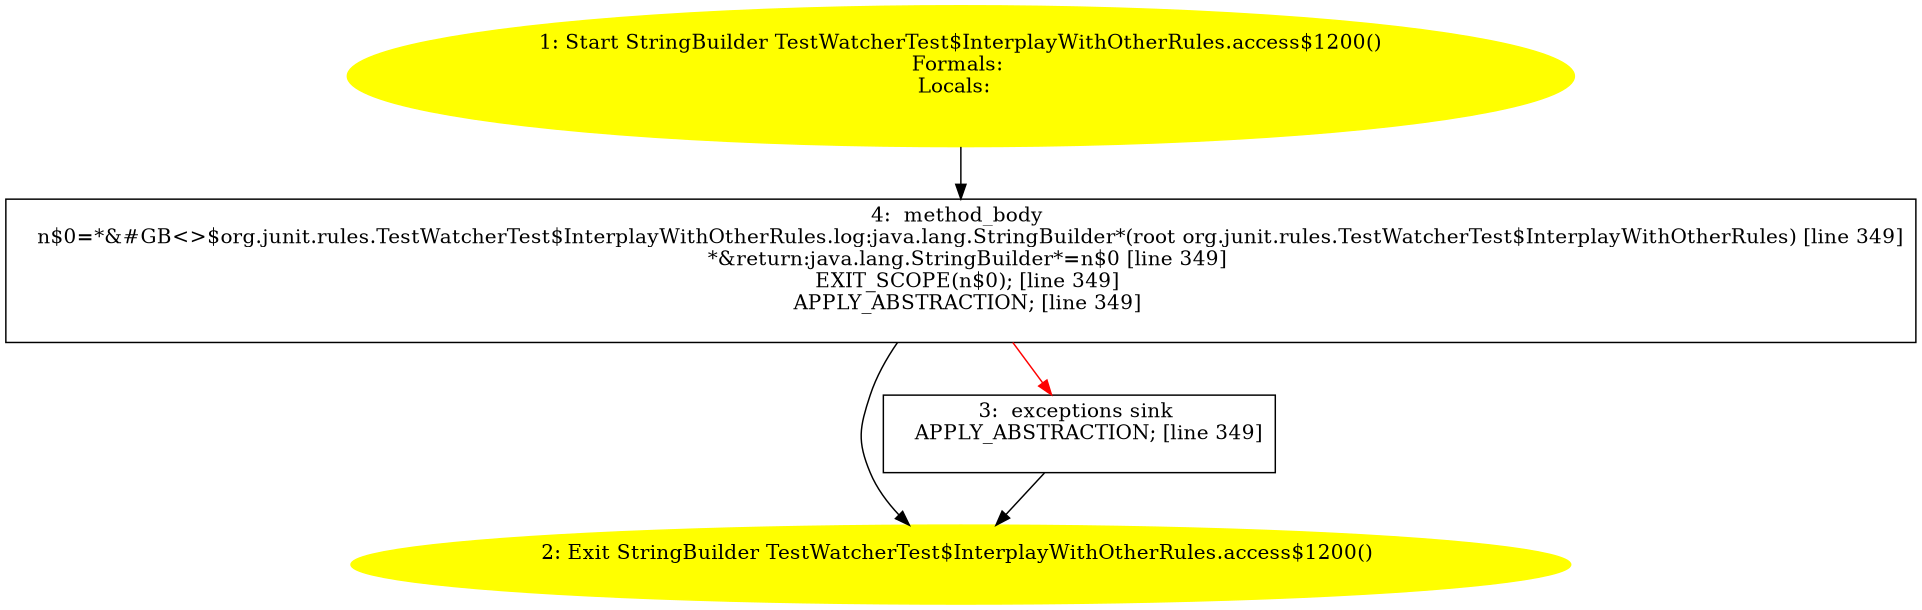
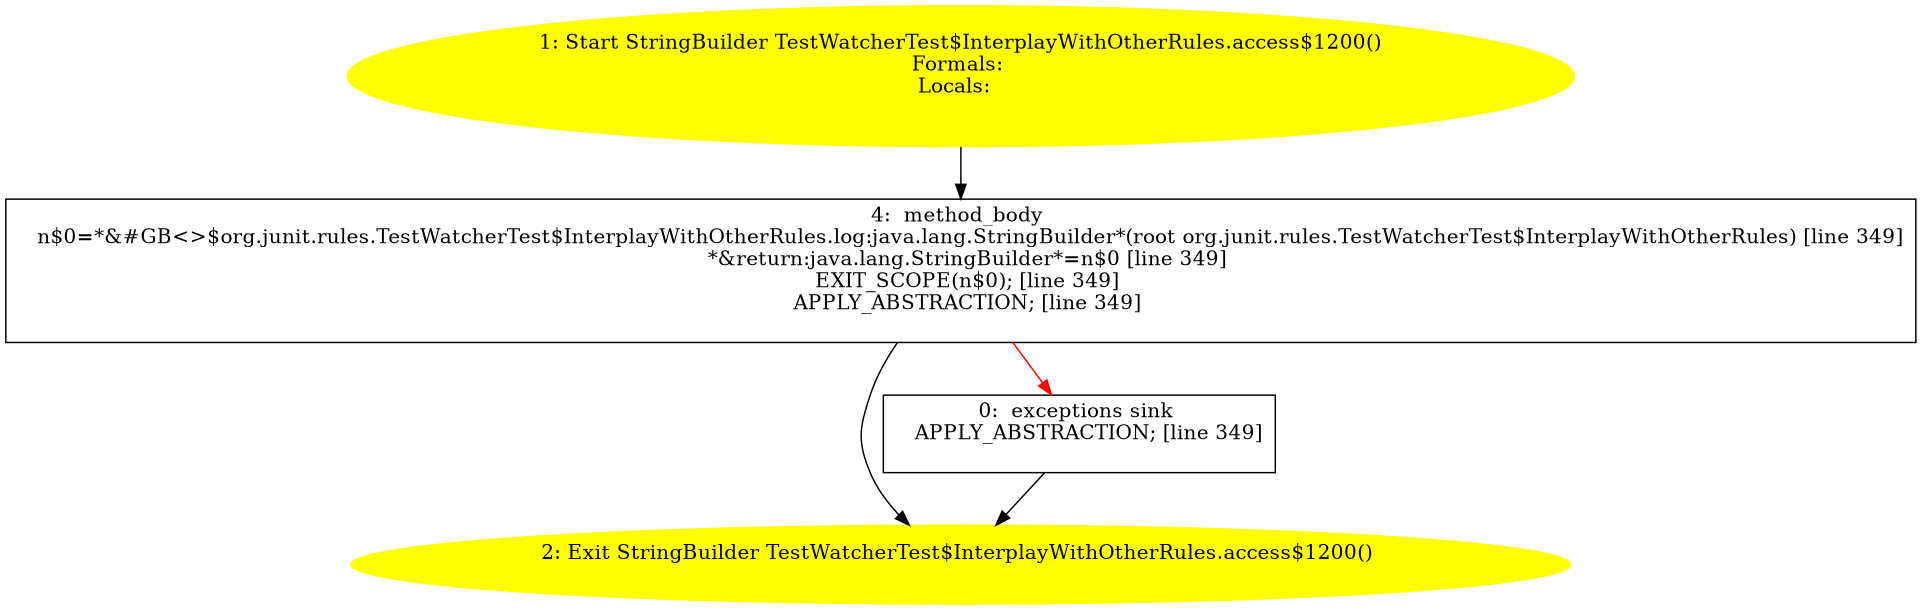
node "3:  exceptions sink APPLY_ABSTRACTION; [line 349]": label "3:  exceptions sink APPLY_ABSTRACTION; [line 349]" -> "0:  exceptions sink APPLY_ABSTRACTION; [line 349]"
